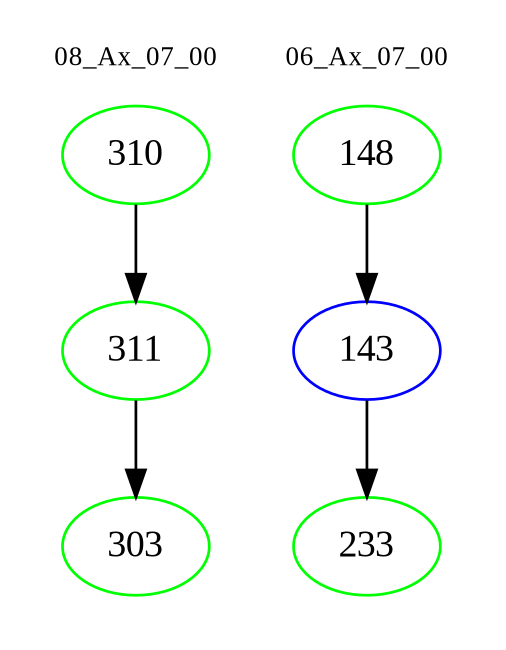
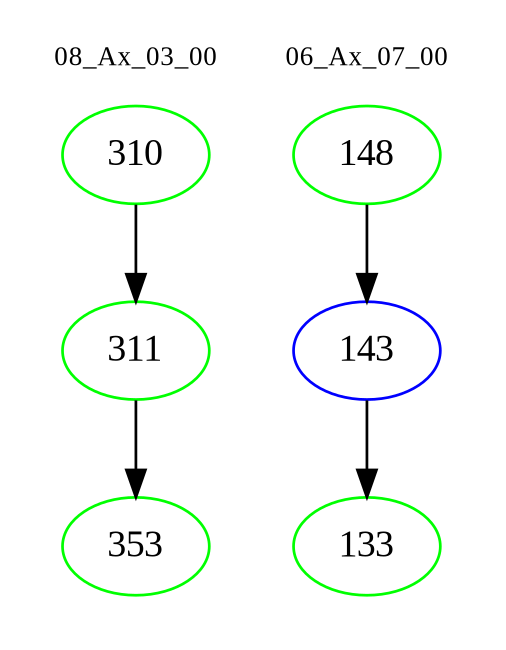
cluster "08_Ax_07_00": label "08_Ax_07_00" -> "08_Ax_03_00"
node "303": label "303" -> "353"
node "233": label "233" -> "133"
